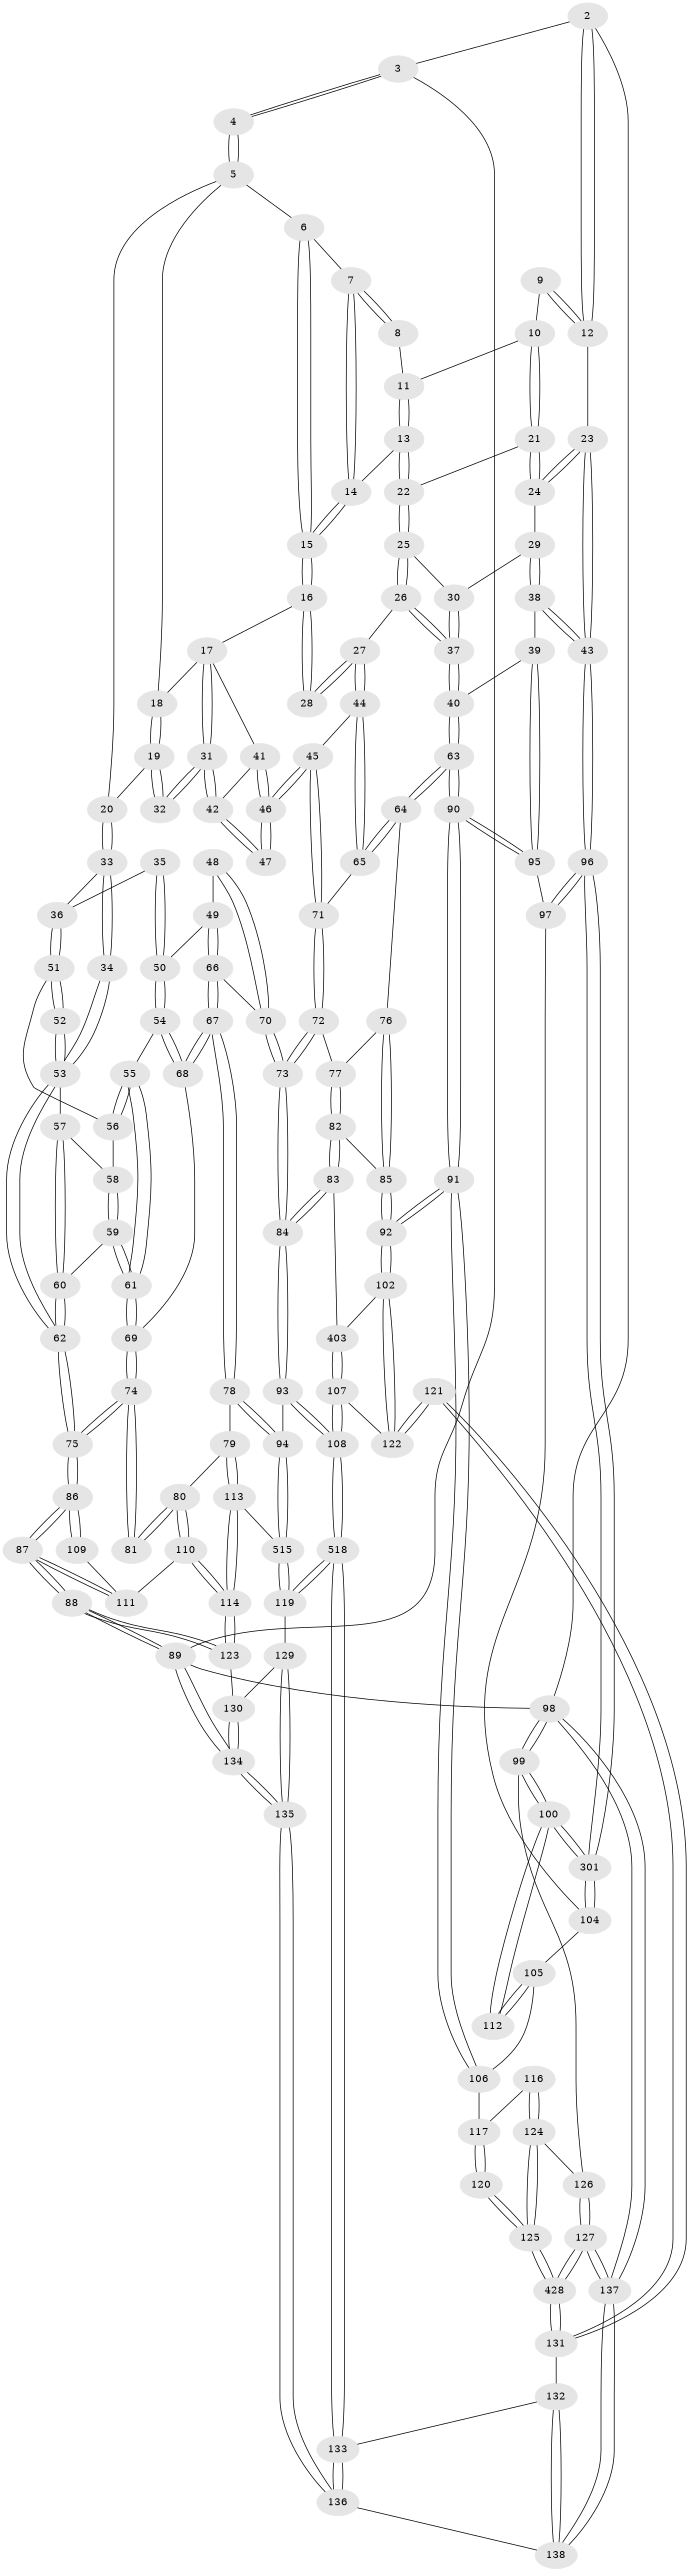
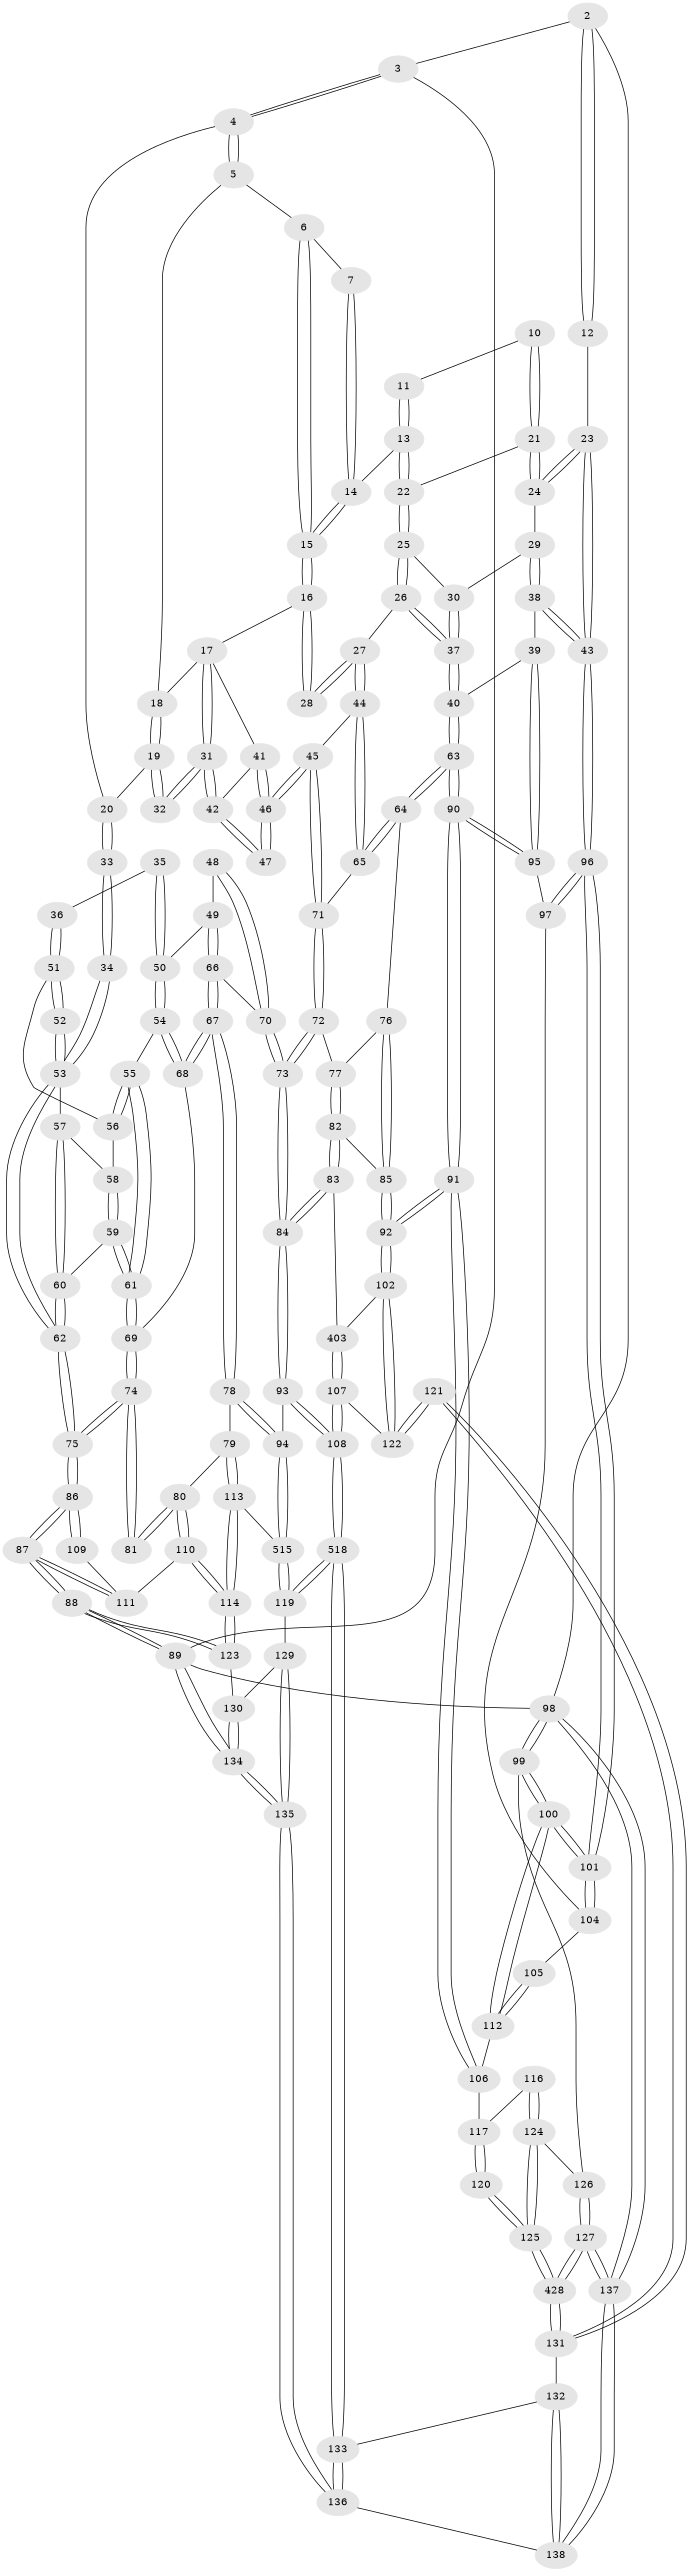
node "9": removed
node "8": removed
edge "5" -- "20": now "4" -- "20"
edge "33" -- "36": removed
node "301": label "301" -> "101"
edge "105" -- "106": now "112" -- "106"
